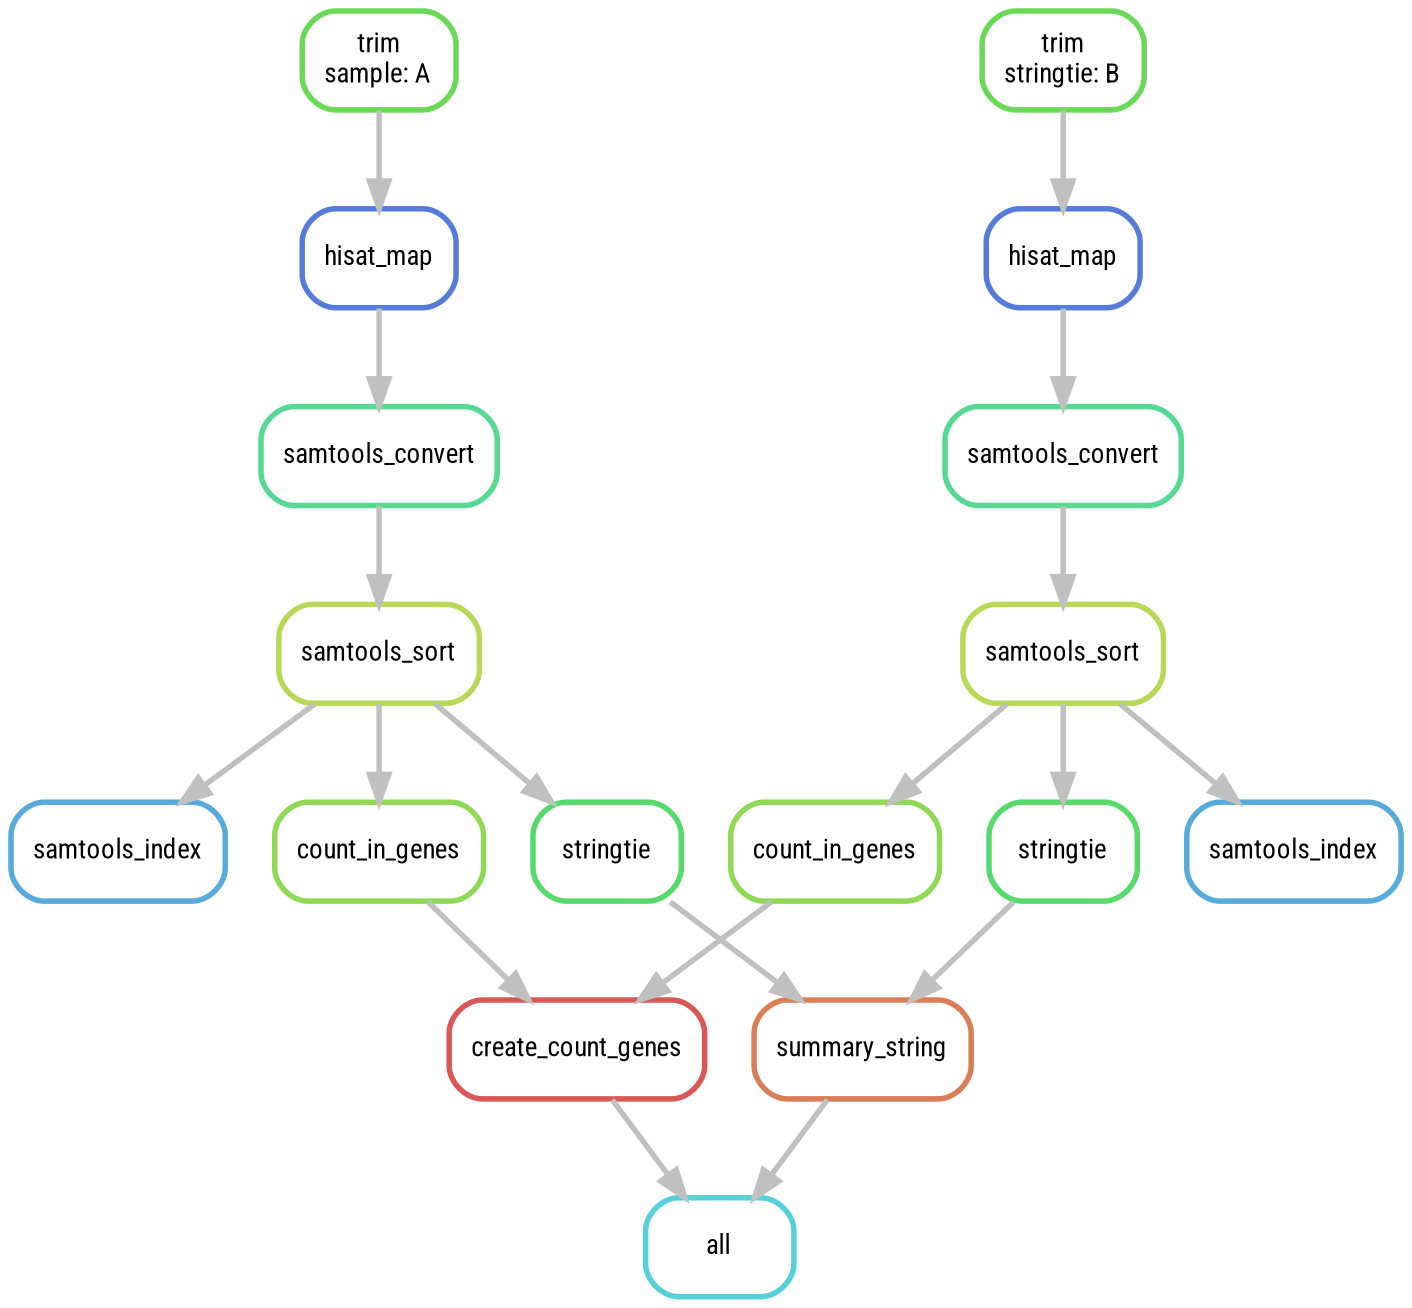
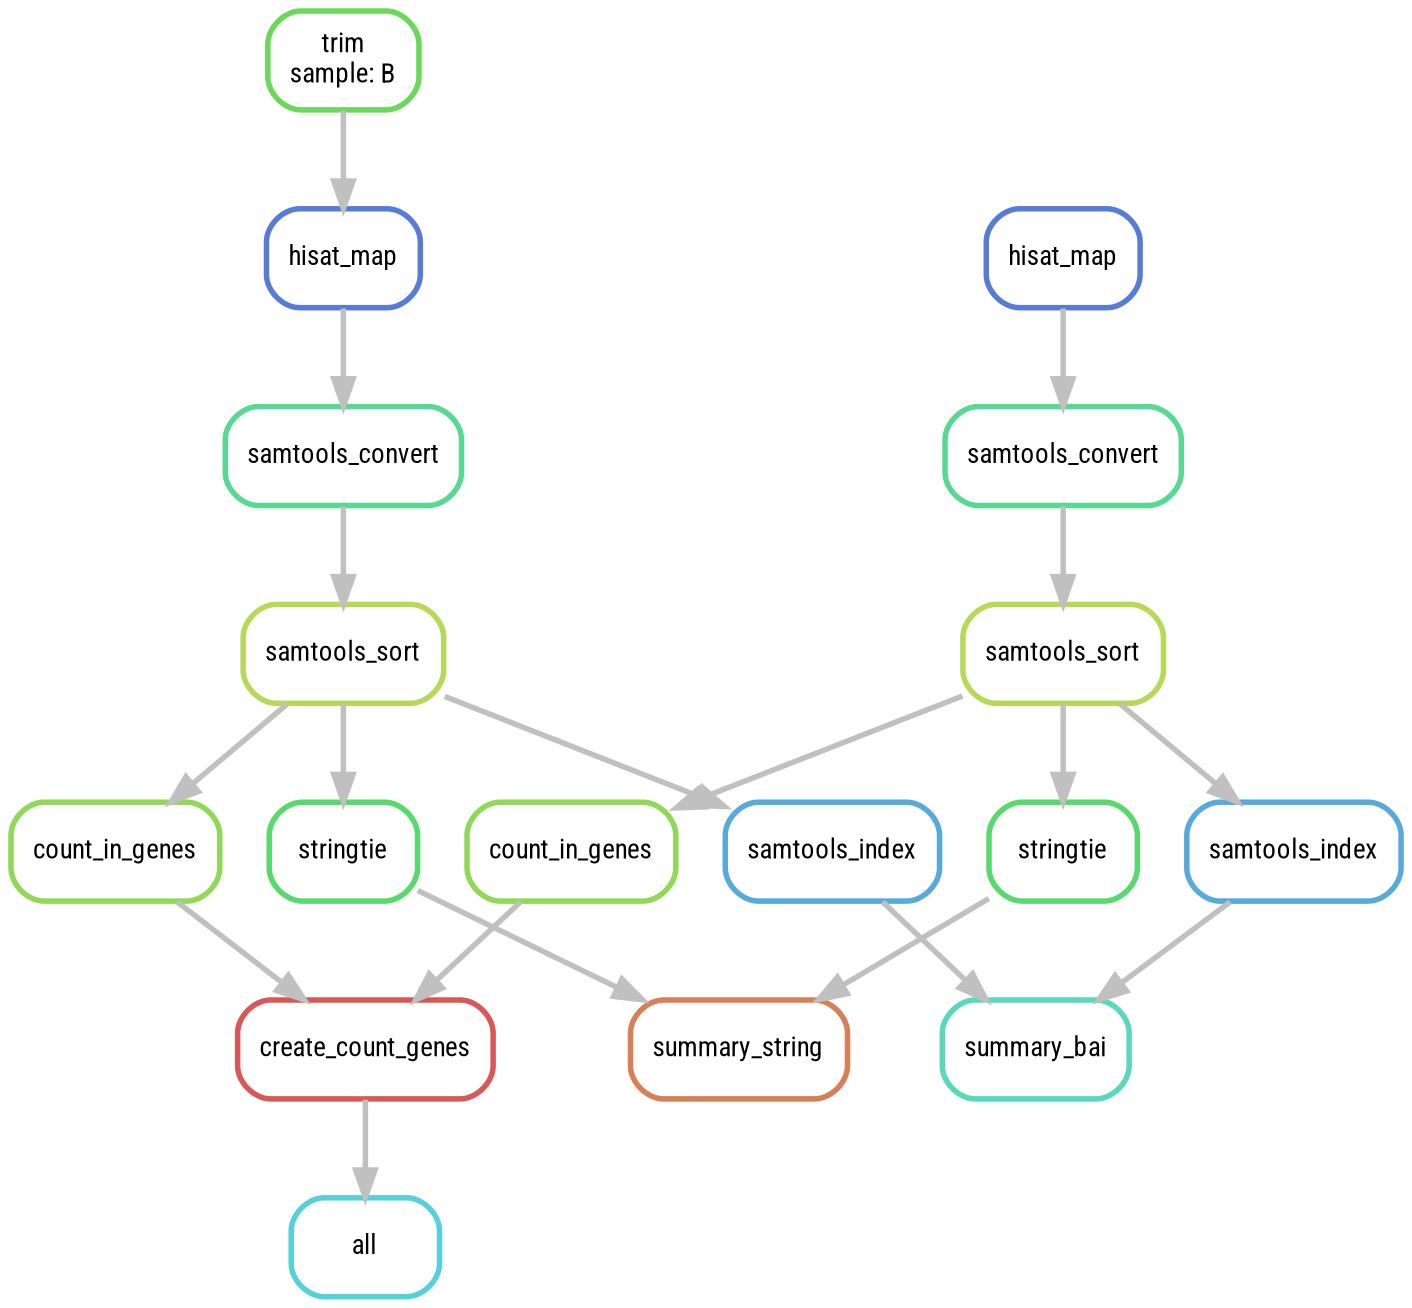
node "trim sample: A": removed
node "trim stringtie: B": label "trim stringtie: B" -> "trim sample: B"
node "summary_bai": added
edge "summary_string" -> "all": removed
